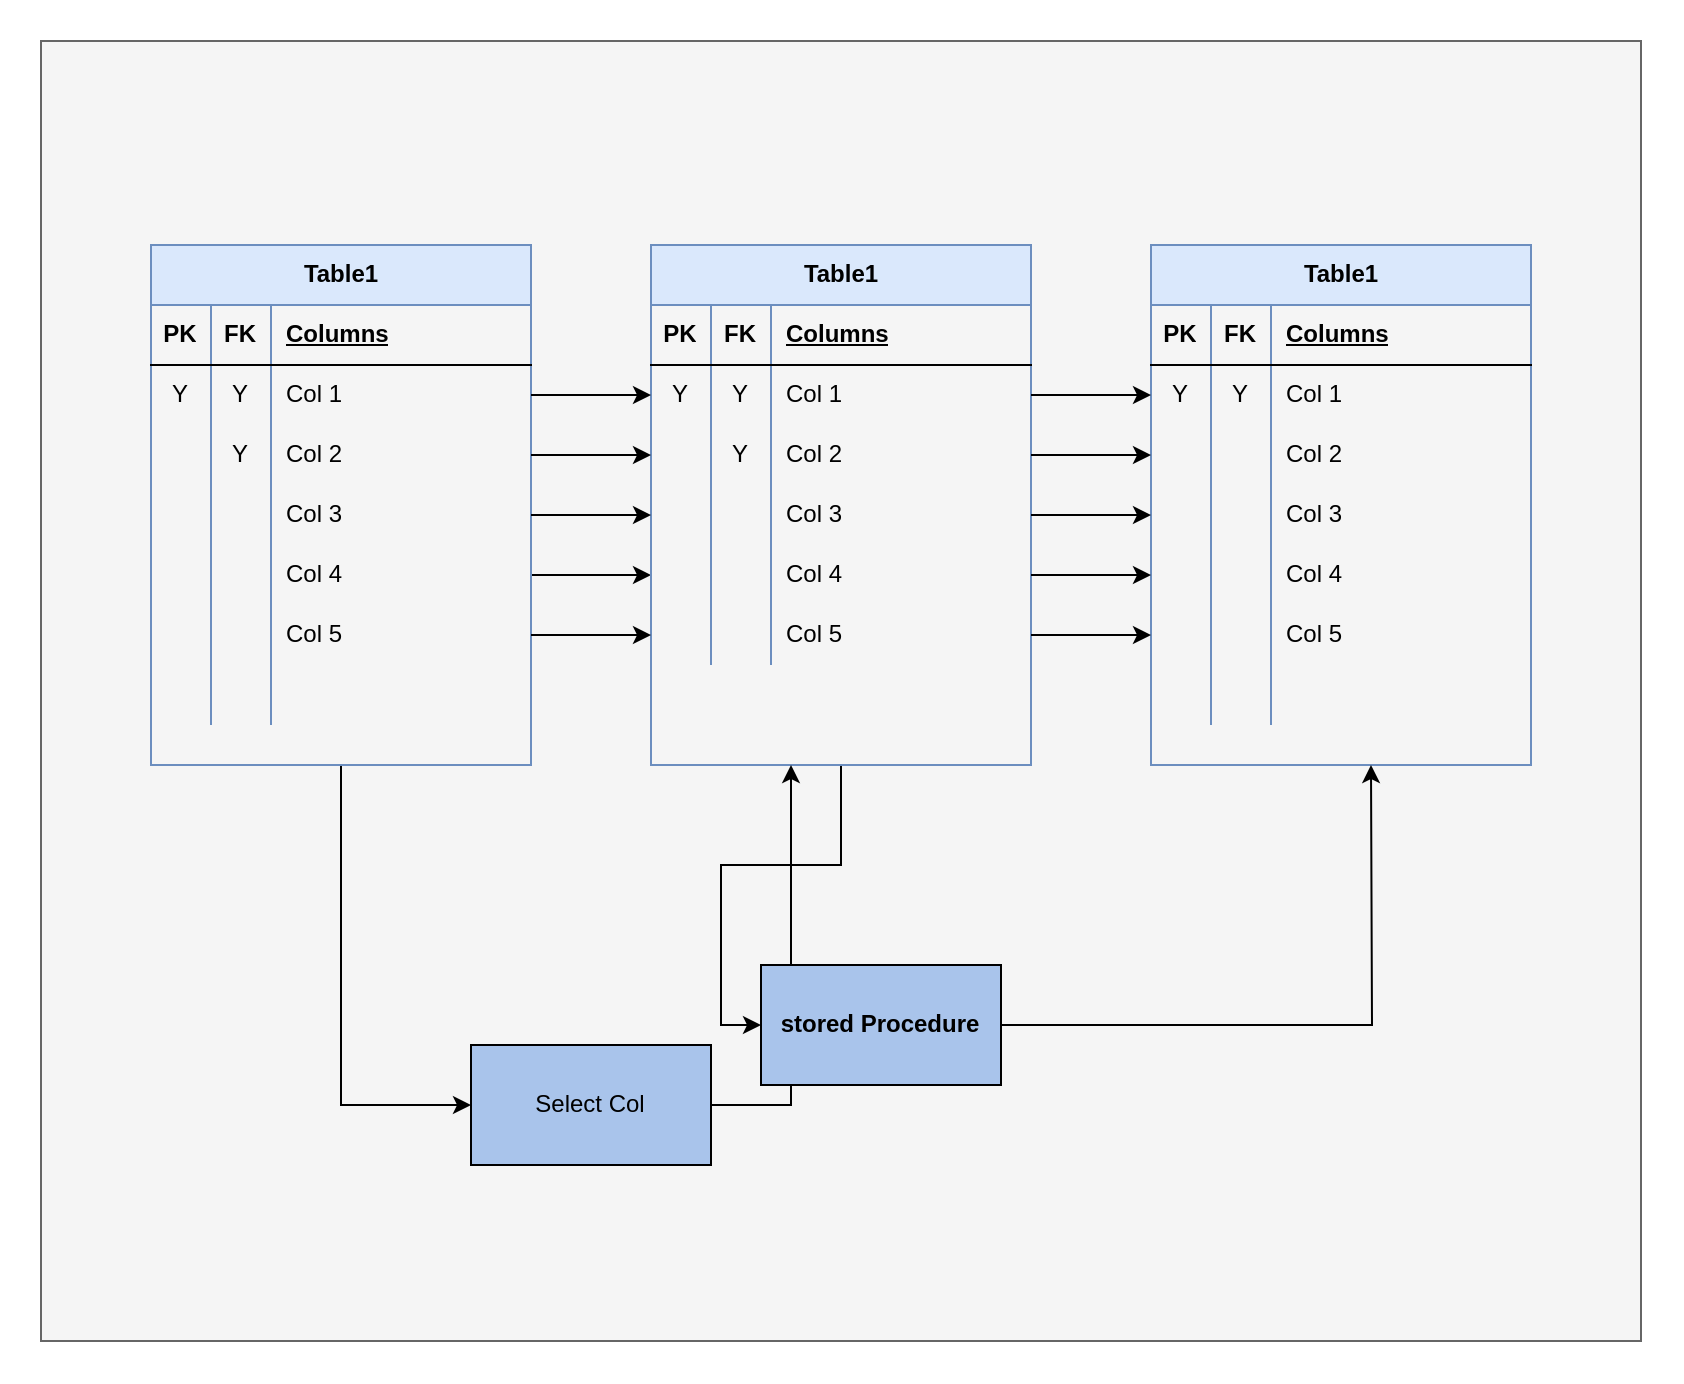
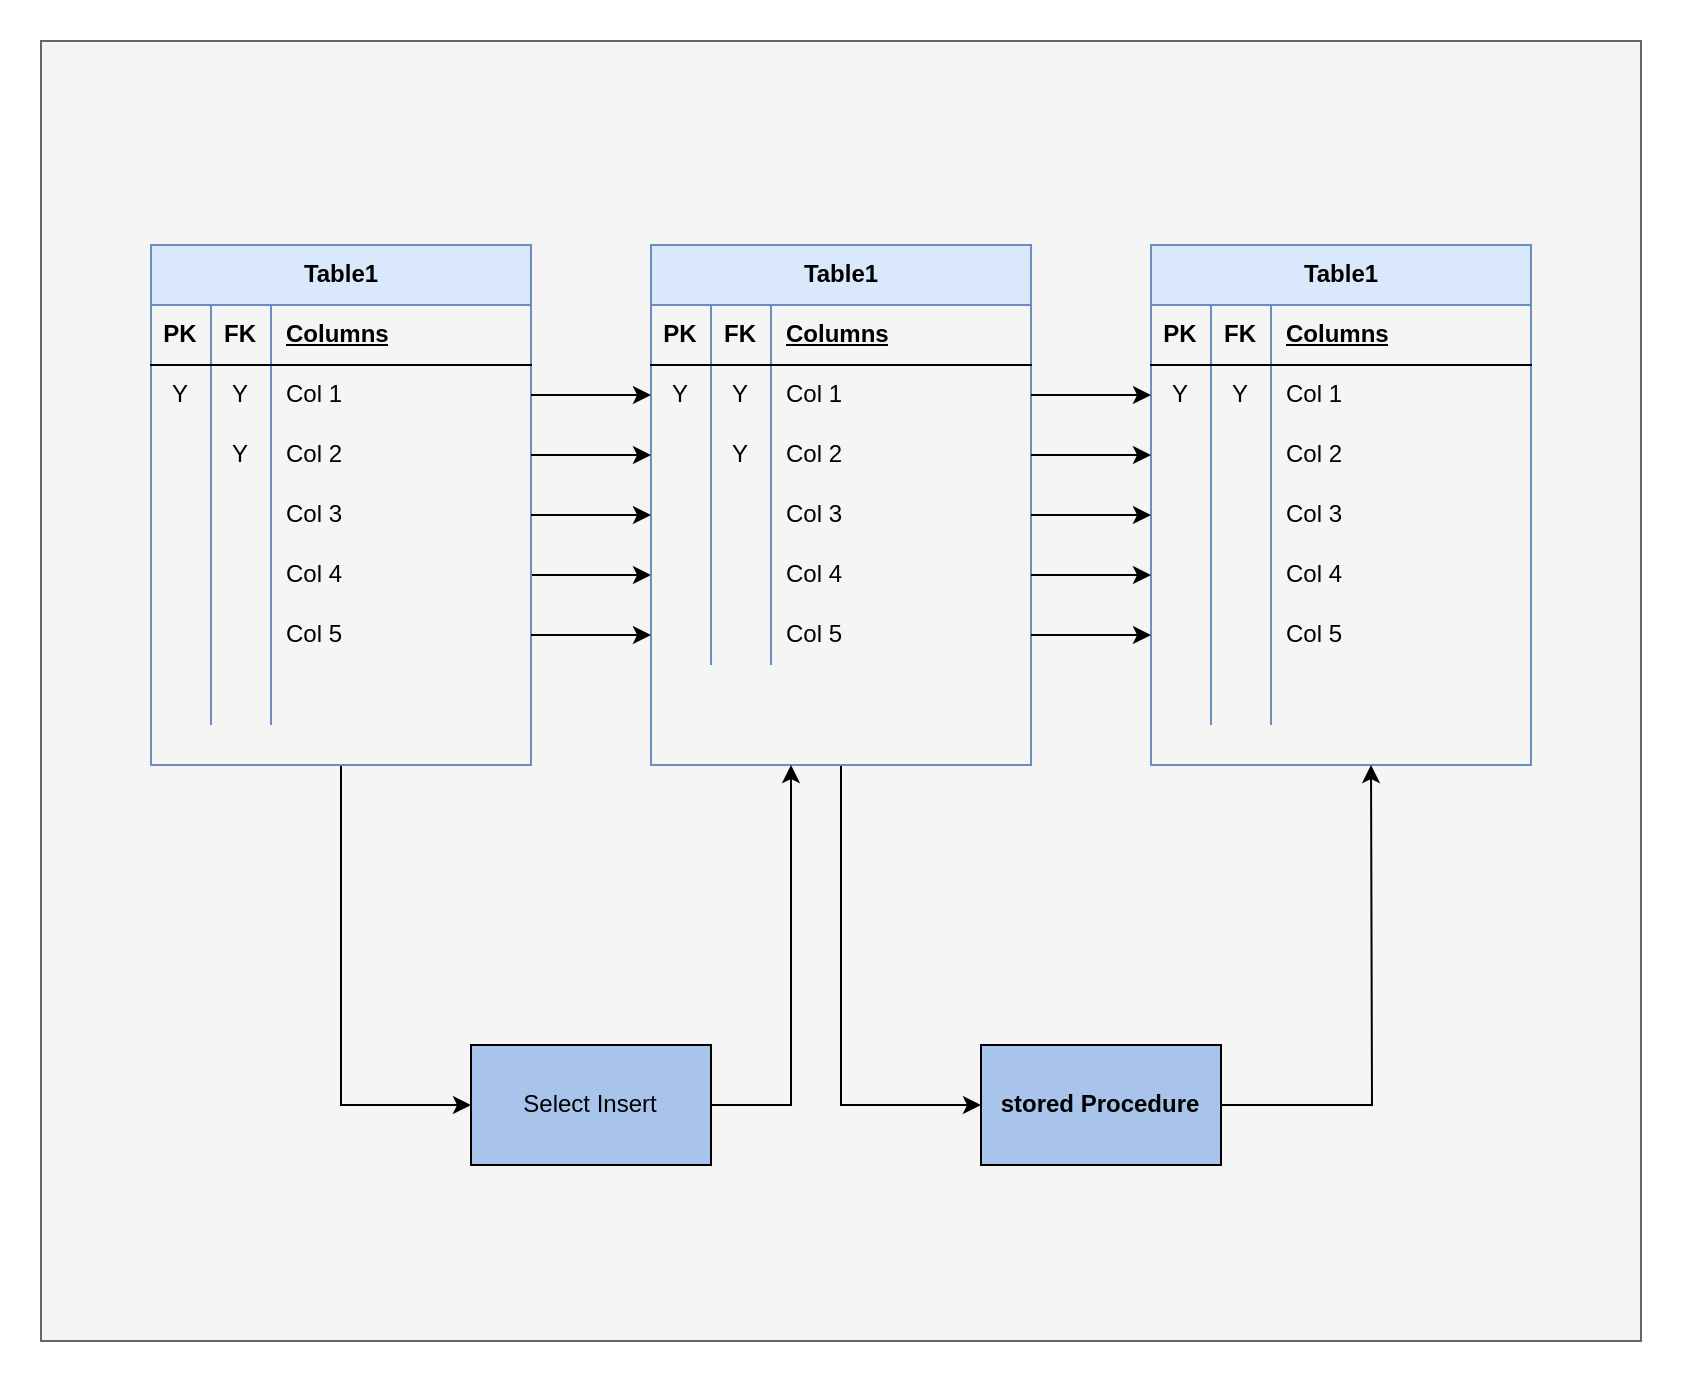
node "stored Procedure": moved (881, 1025) -> (1101, 1105)
node "Select Col": label "Select Col" -> "Select Insert"
